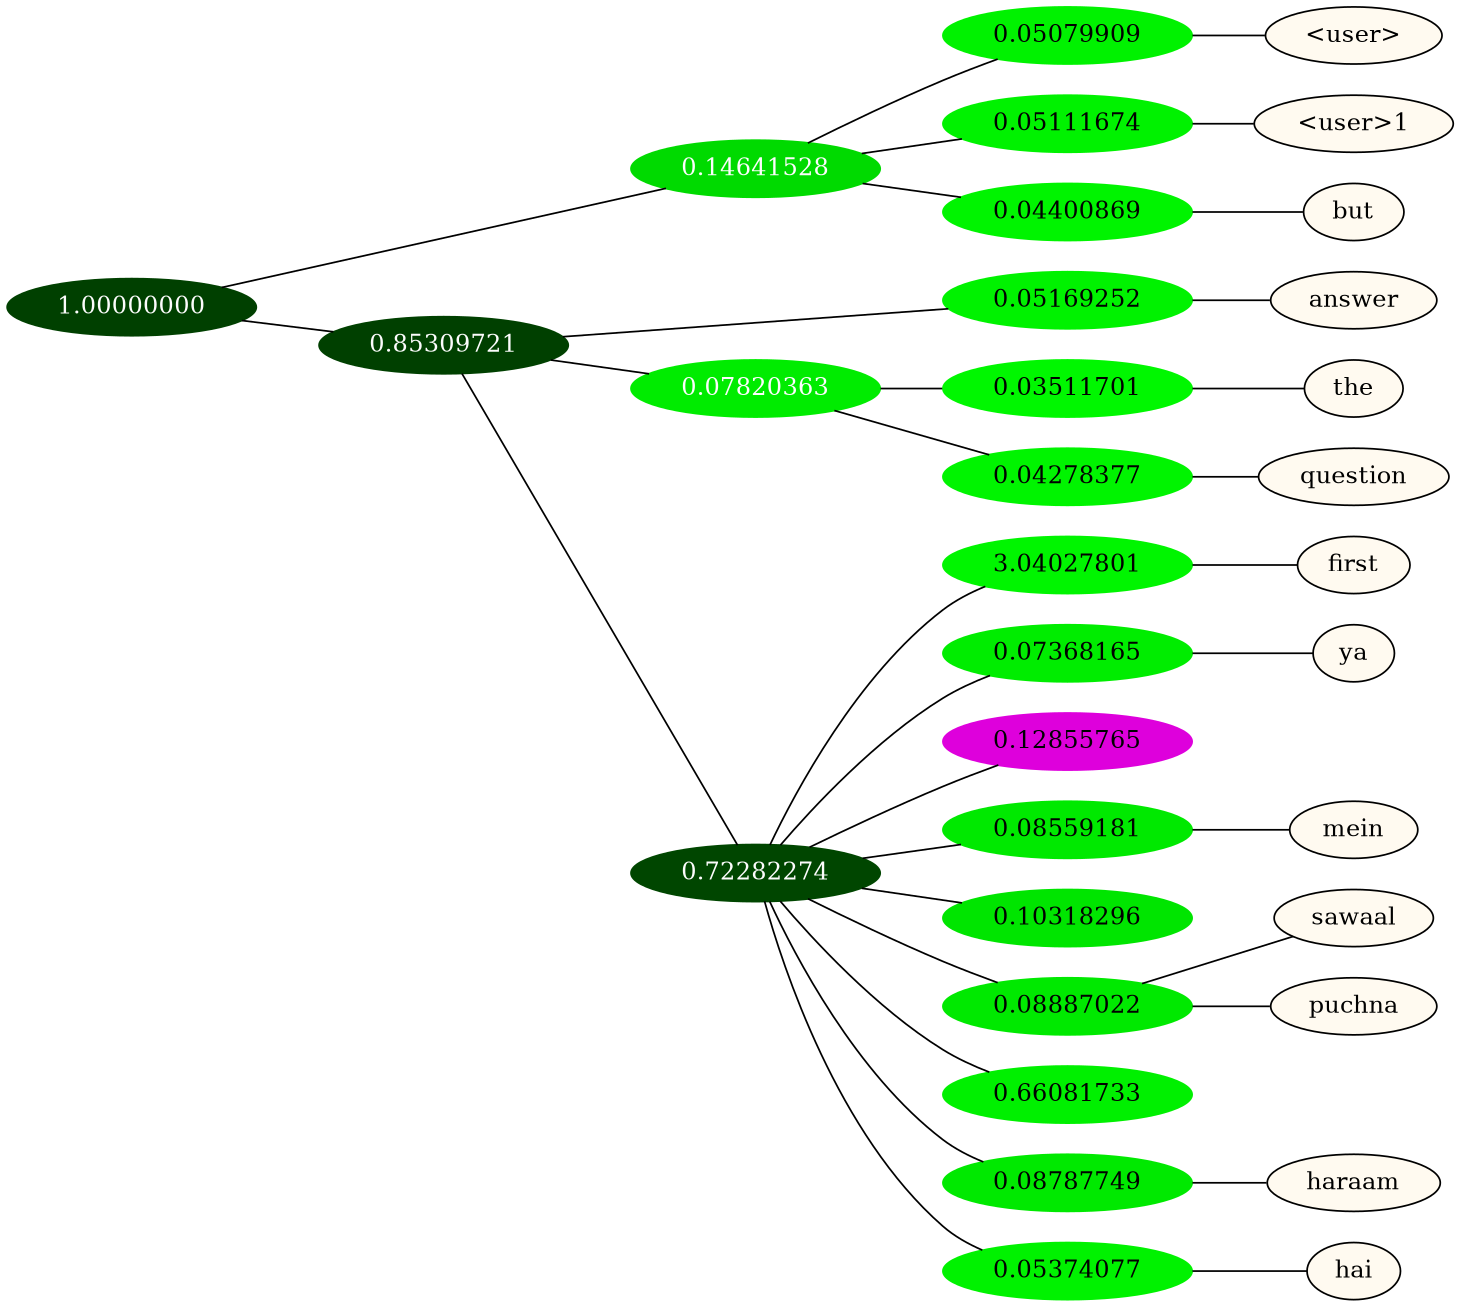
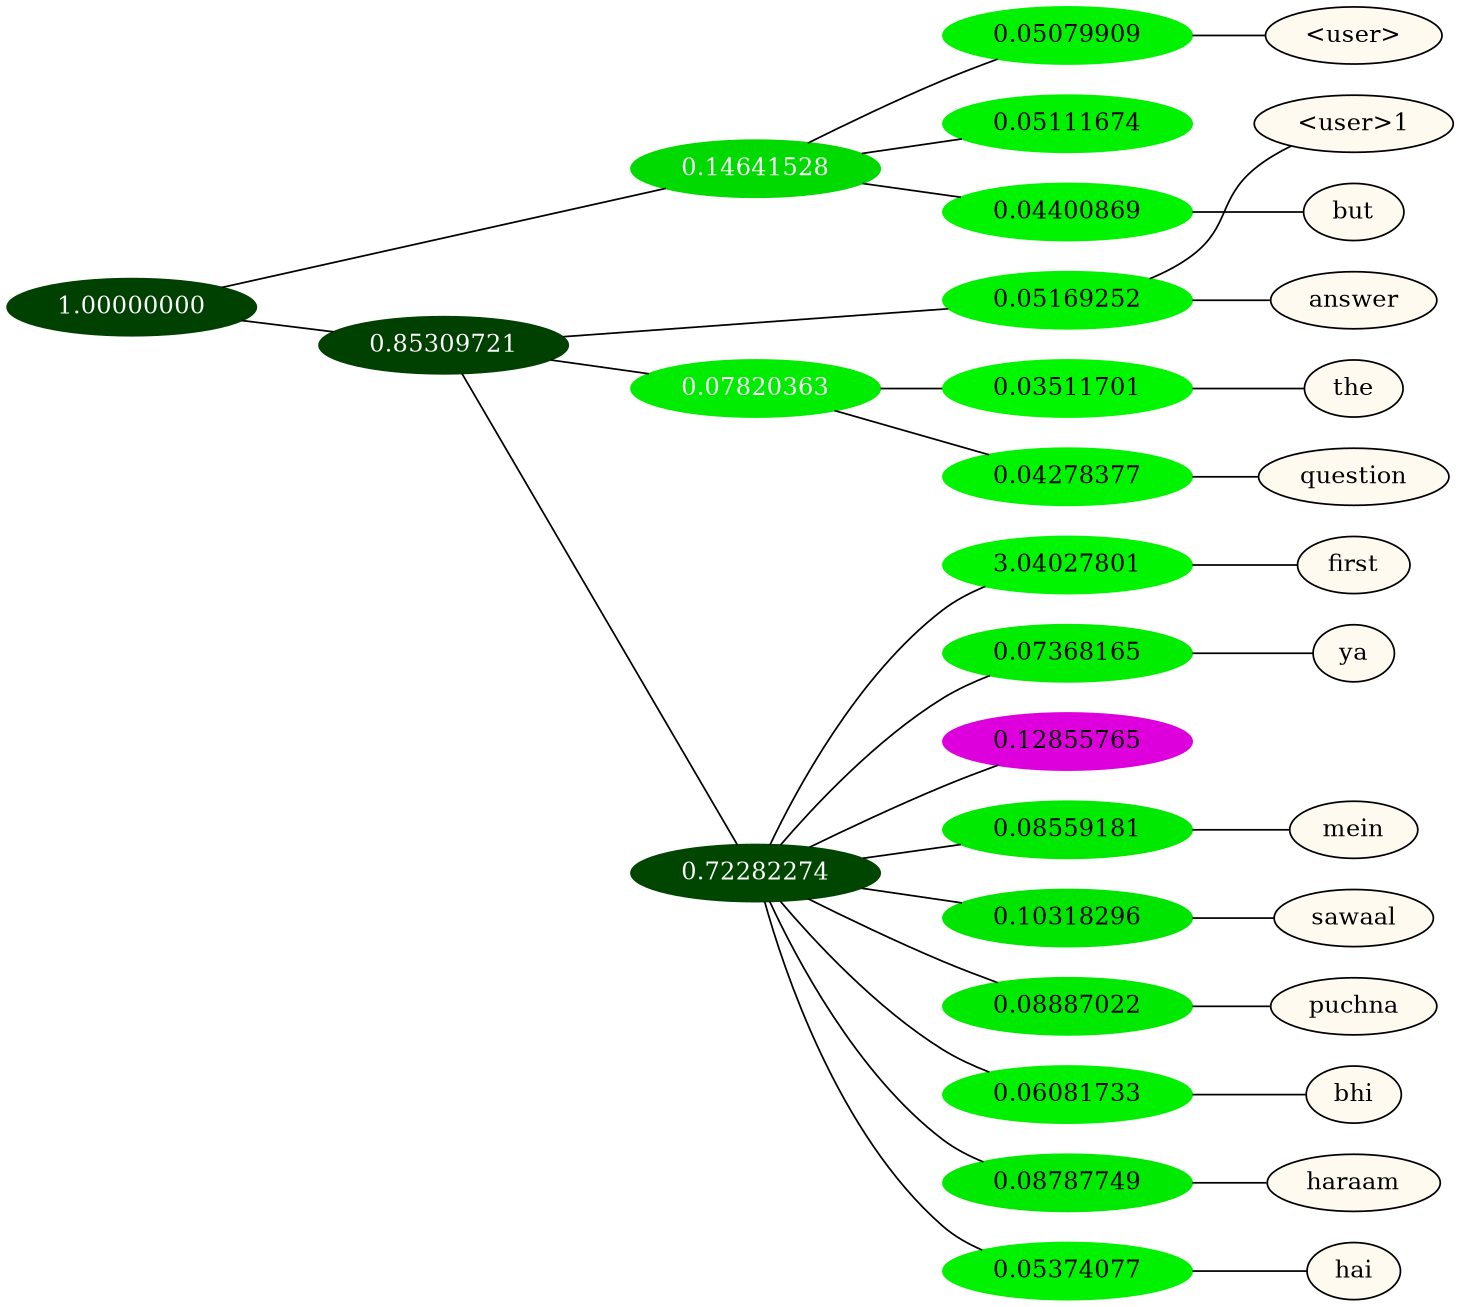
edge "0.05111674" -- "<user>1": now "0.05169252" -- "<user>1"
edge "sawaal" -- "0.08887022": now "sawaal" -- "0.10318296"
node "0.66081733": label "0.66081733" -> "0.06081733"
node "bhi": added
